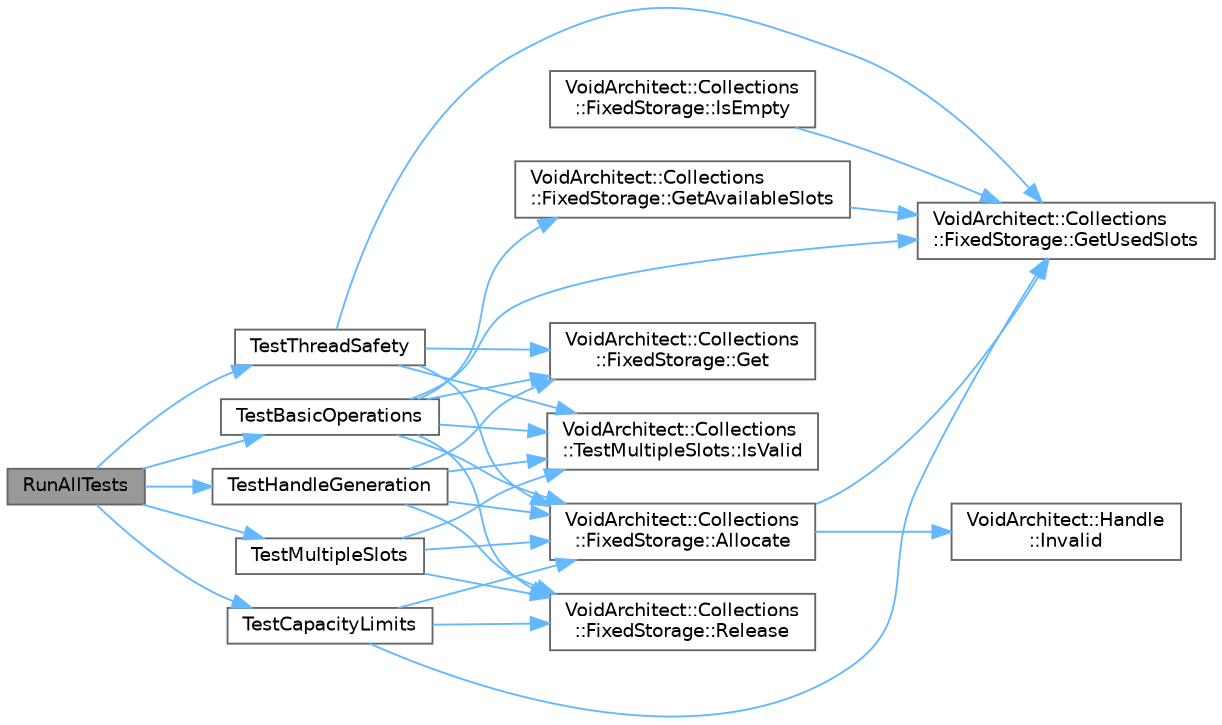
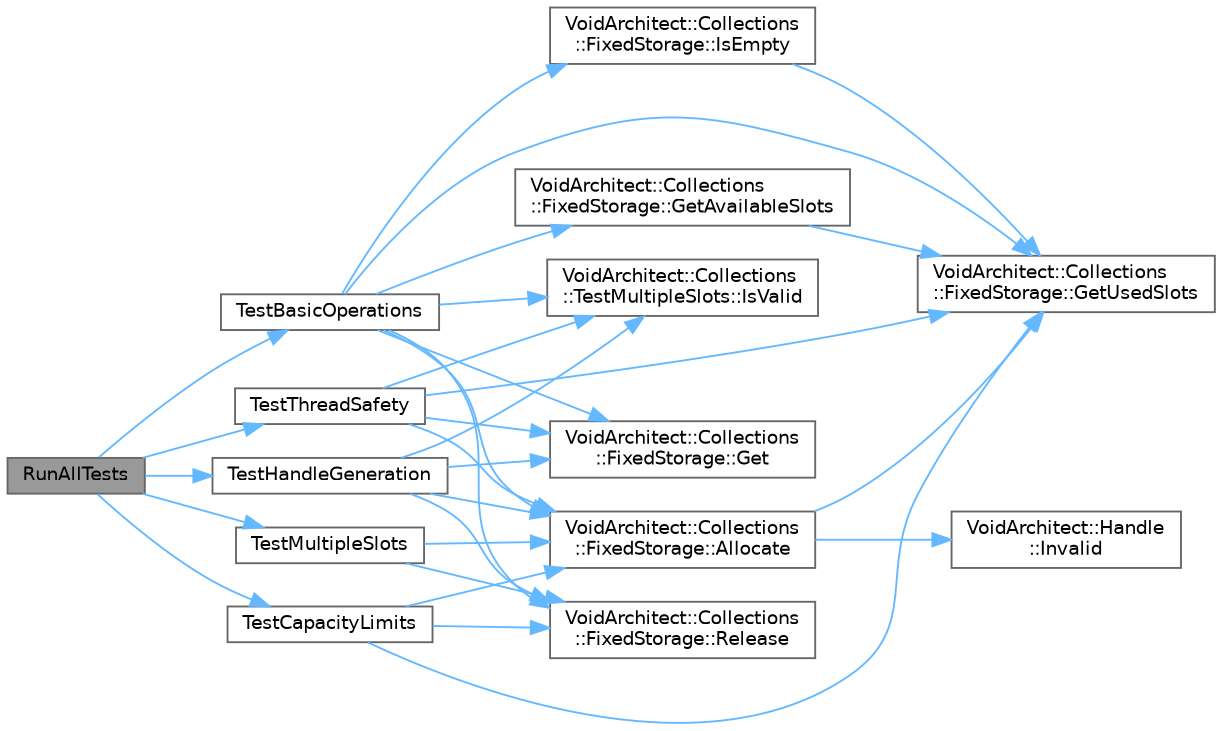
edge "TestBasicOperations" -> "VoidArchitect::Collections ::FixedStorage::IsEmpty": added
edge "TestMultipleSlots" -> "VoidArchitect::Collections ::TestMultipleSlots::IsValid": removed
